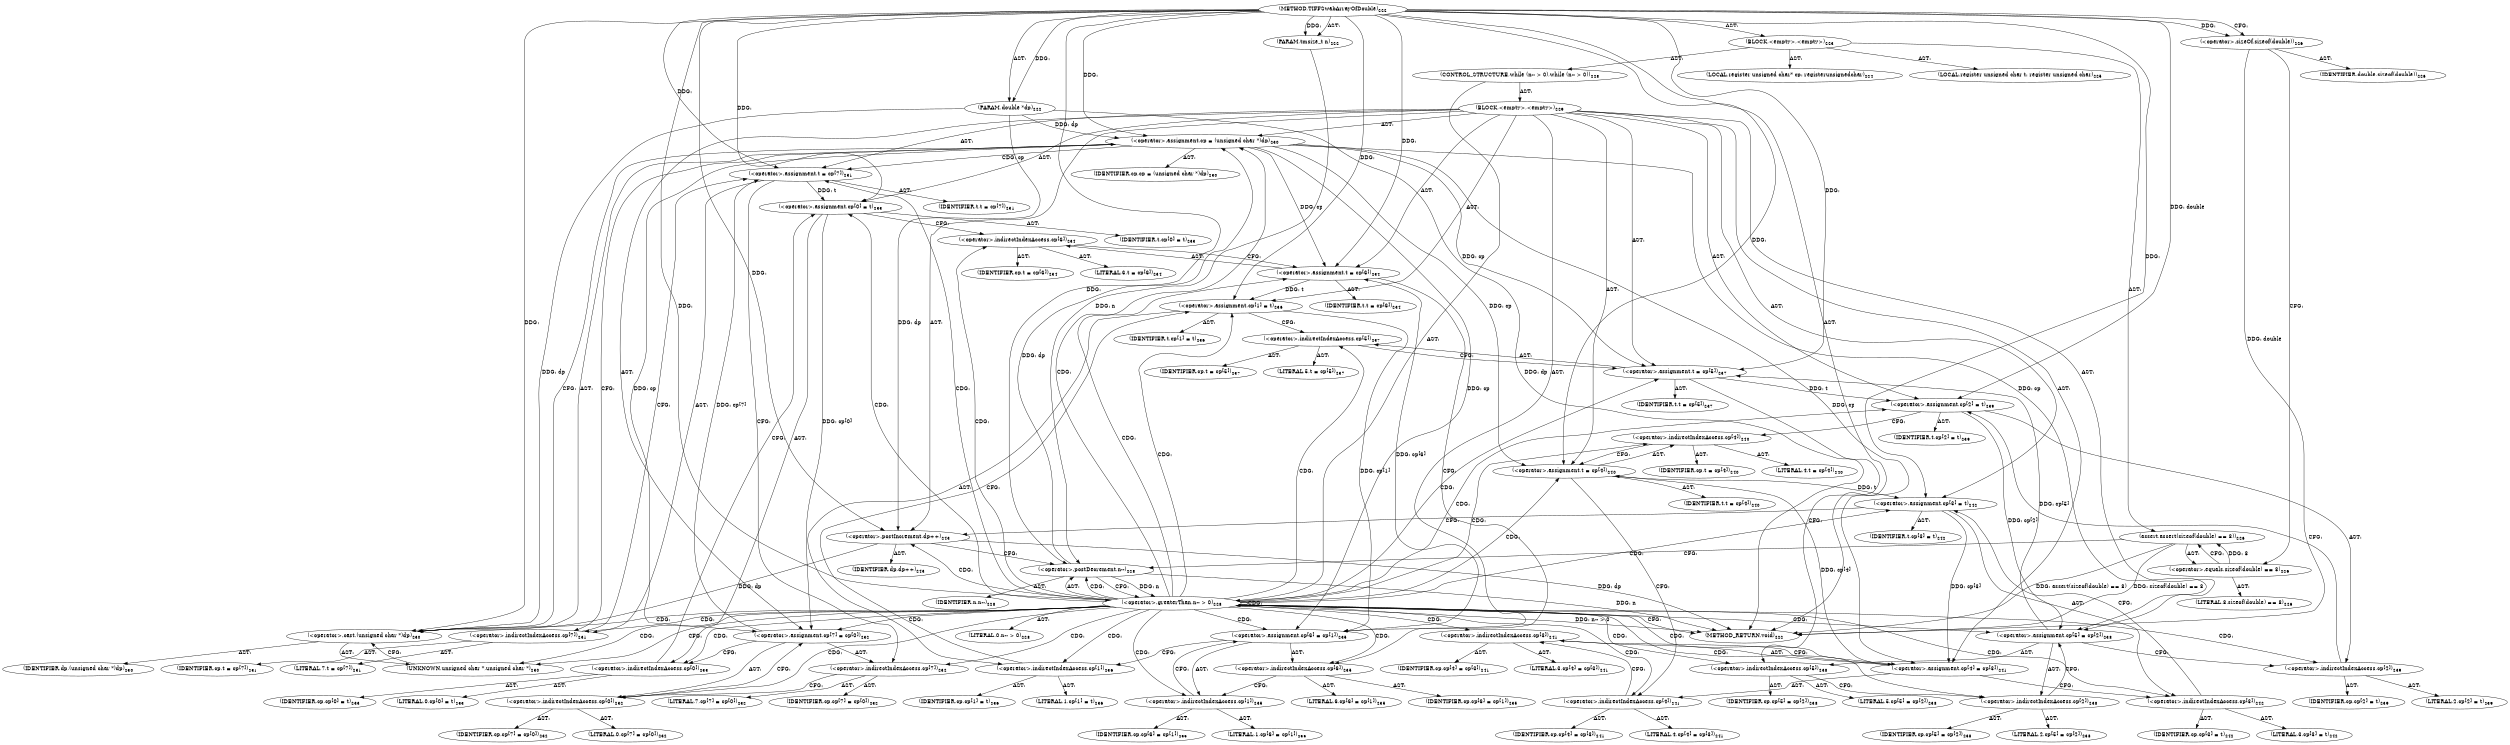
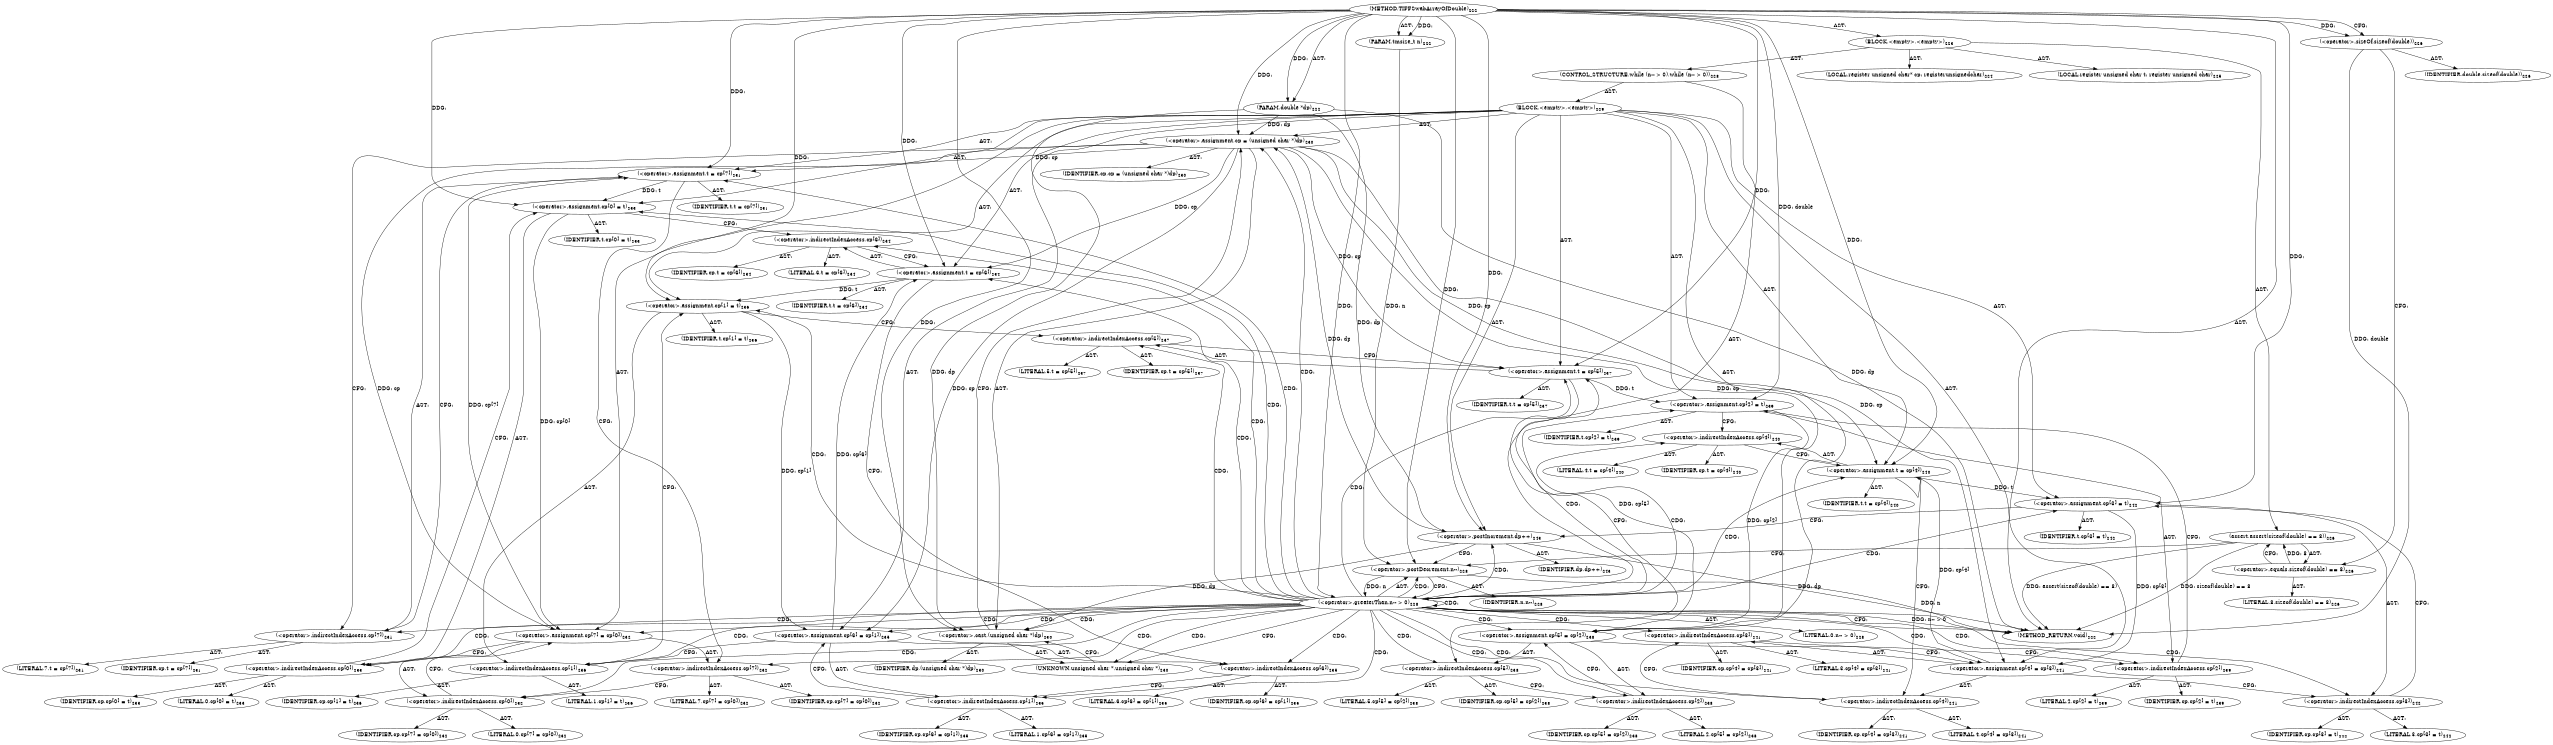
edge "(<operator>.assignment,cp = (unsigned char *)dp)" -> "(<operator>.assignment,t = cp[7])": label "CDG: cp" -> "DDG: cp"
edge "(<operator>.postDecrement,n--)" -> "(<operator>.assignment,cp = (unsigned char *)dp)": now "(<operator>.postIncrement,dp++)" -> "(<operator>.assignment,cp = (unsigned char *)dp)"
